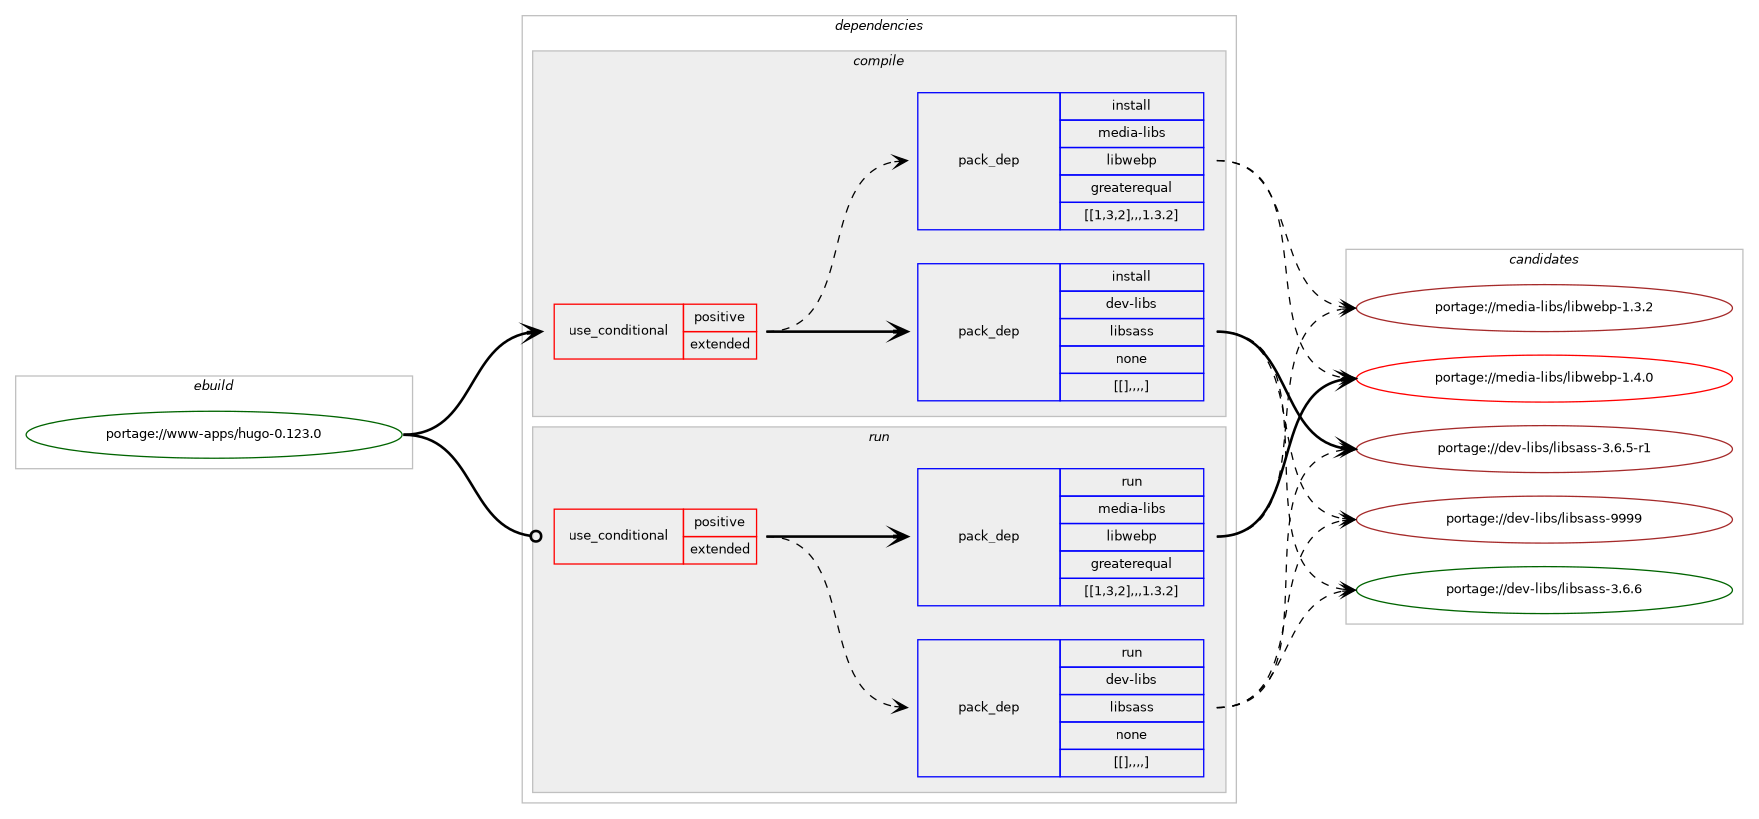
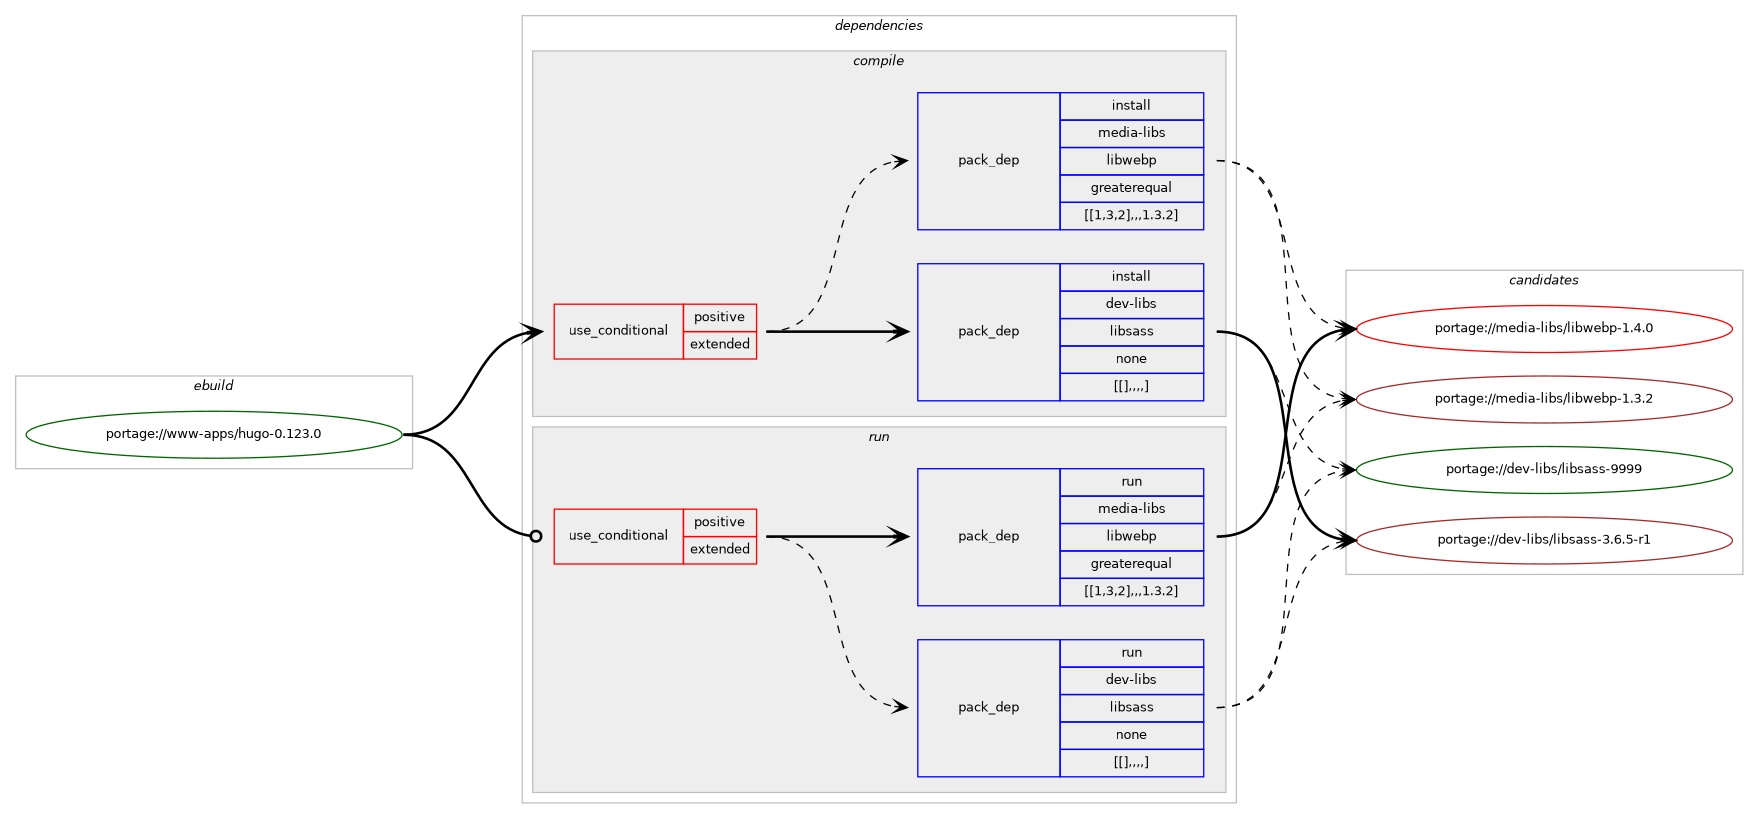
node "portage://dev-libs/libsass-9999": color brown -> darkgreen
node "portage://dev-libs/libsass-3.6.6": removed
